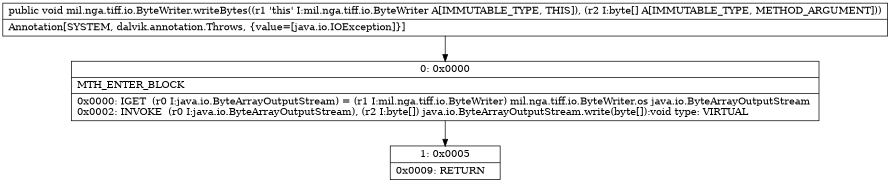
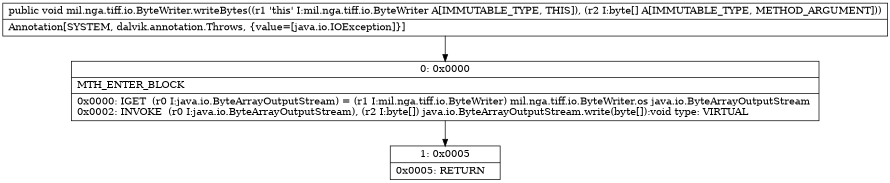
node "1: 0x0005": text "0x0009: RETURN" -> "0x0005: RETURN"
